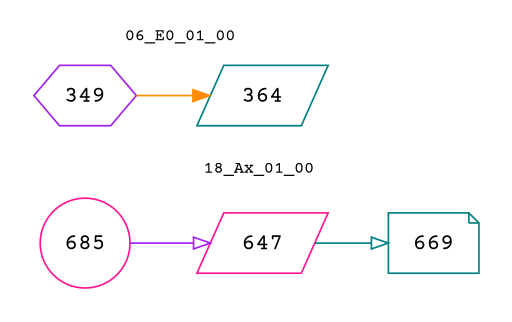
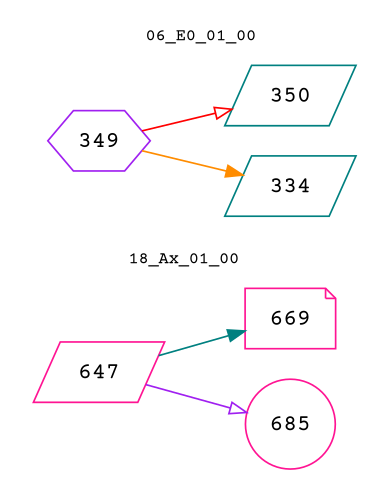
node "364": label "364" -> "334"
node "350": added
edge "685" -> "647": reversed
edge "647" -> "669": arrowhead onormal -> normal
node "669": color teal -> deeppink
